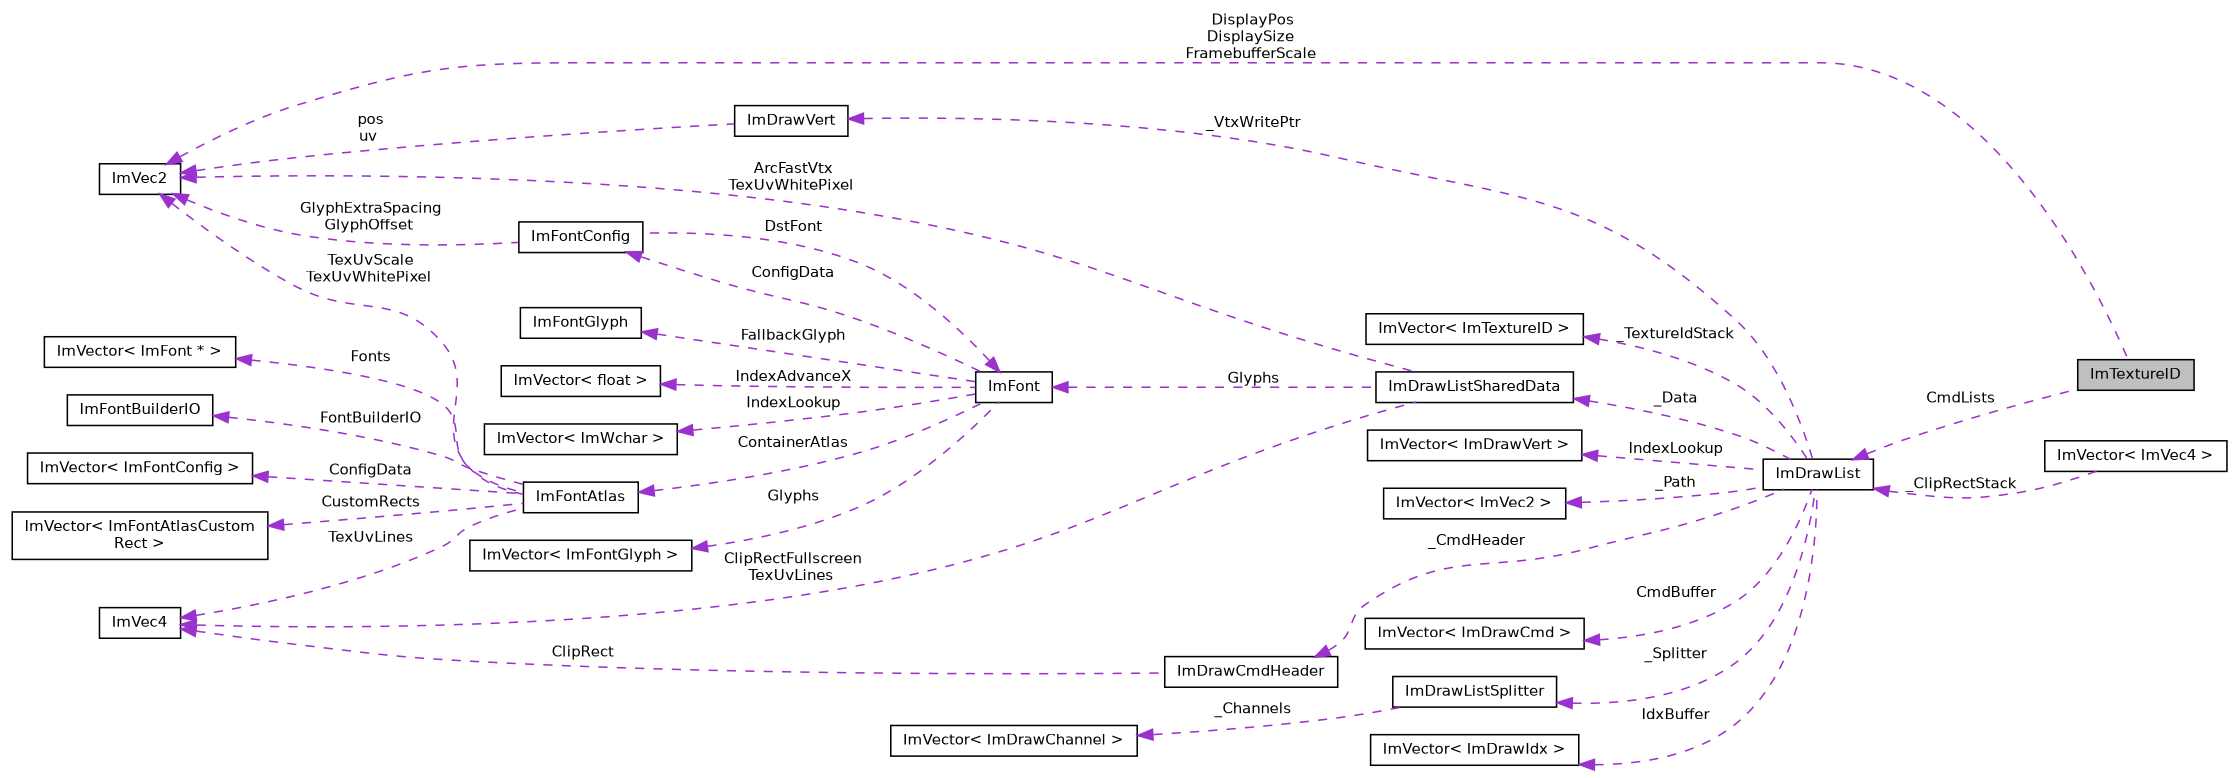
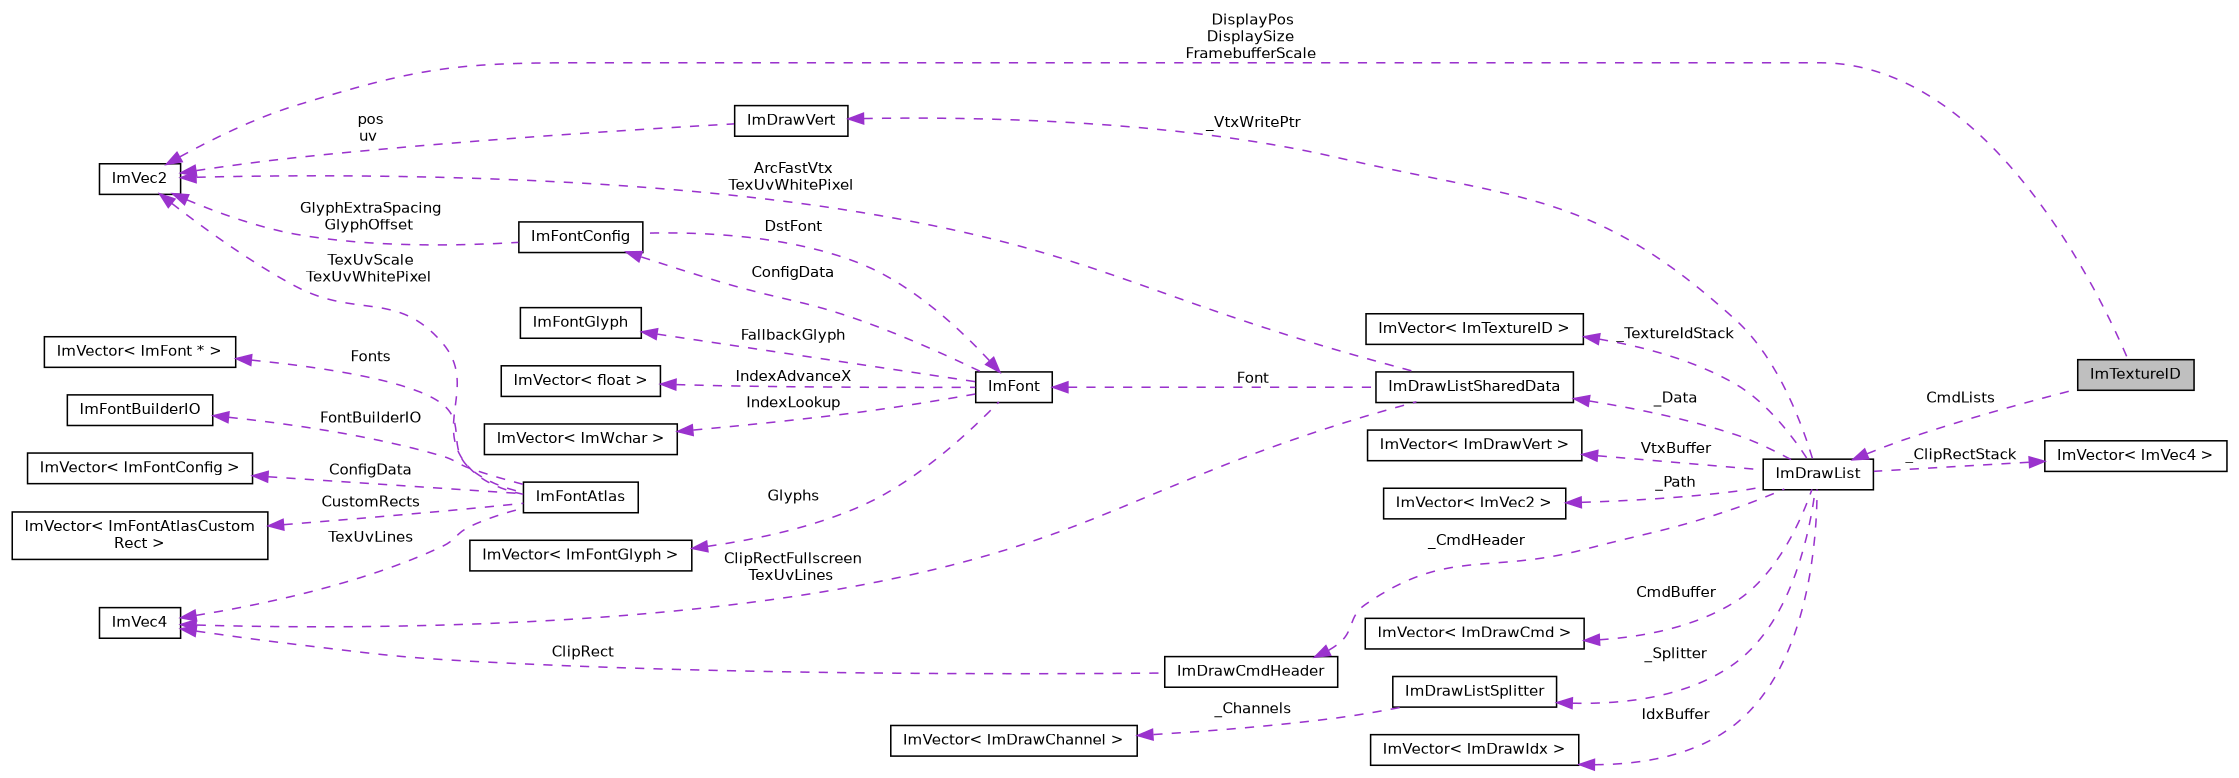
edge "ImDrawListSharedData" -> "ImFont": label " Glyphs" -> " Font"
edge "ImDrawList" -> "ImVector< ImDrawVert >": label " IndexLookup" -> " VtxBuffer"
edge "ImFont" -> "ImFontAtlas": removed, label "ContainerAtlas"
edge "ImVector< ImVec4 >" -> "ImDrawList": reversed
